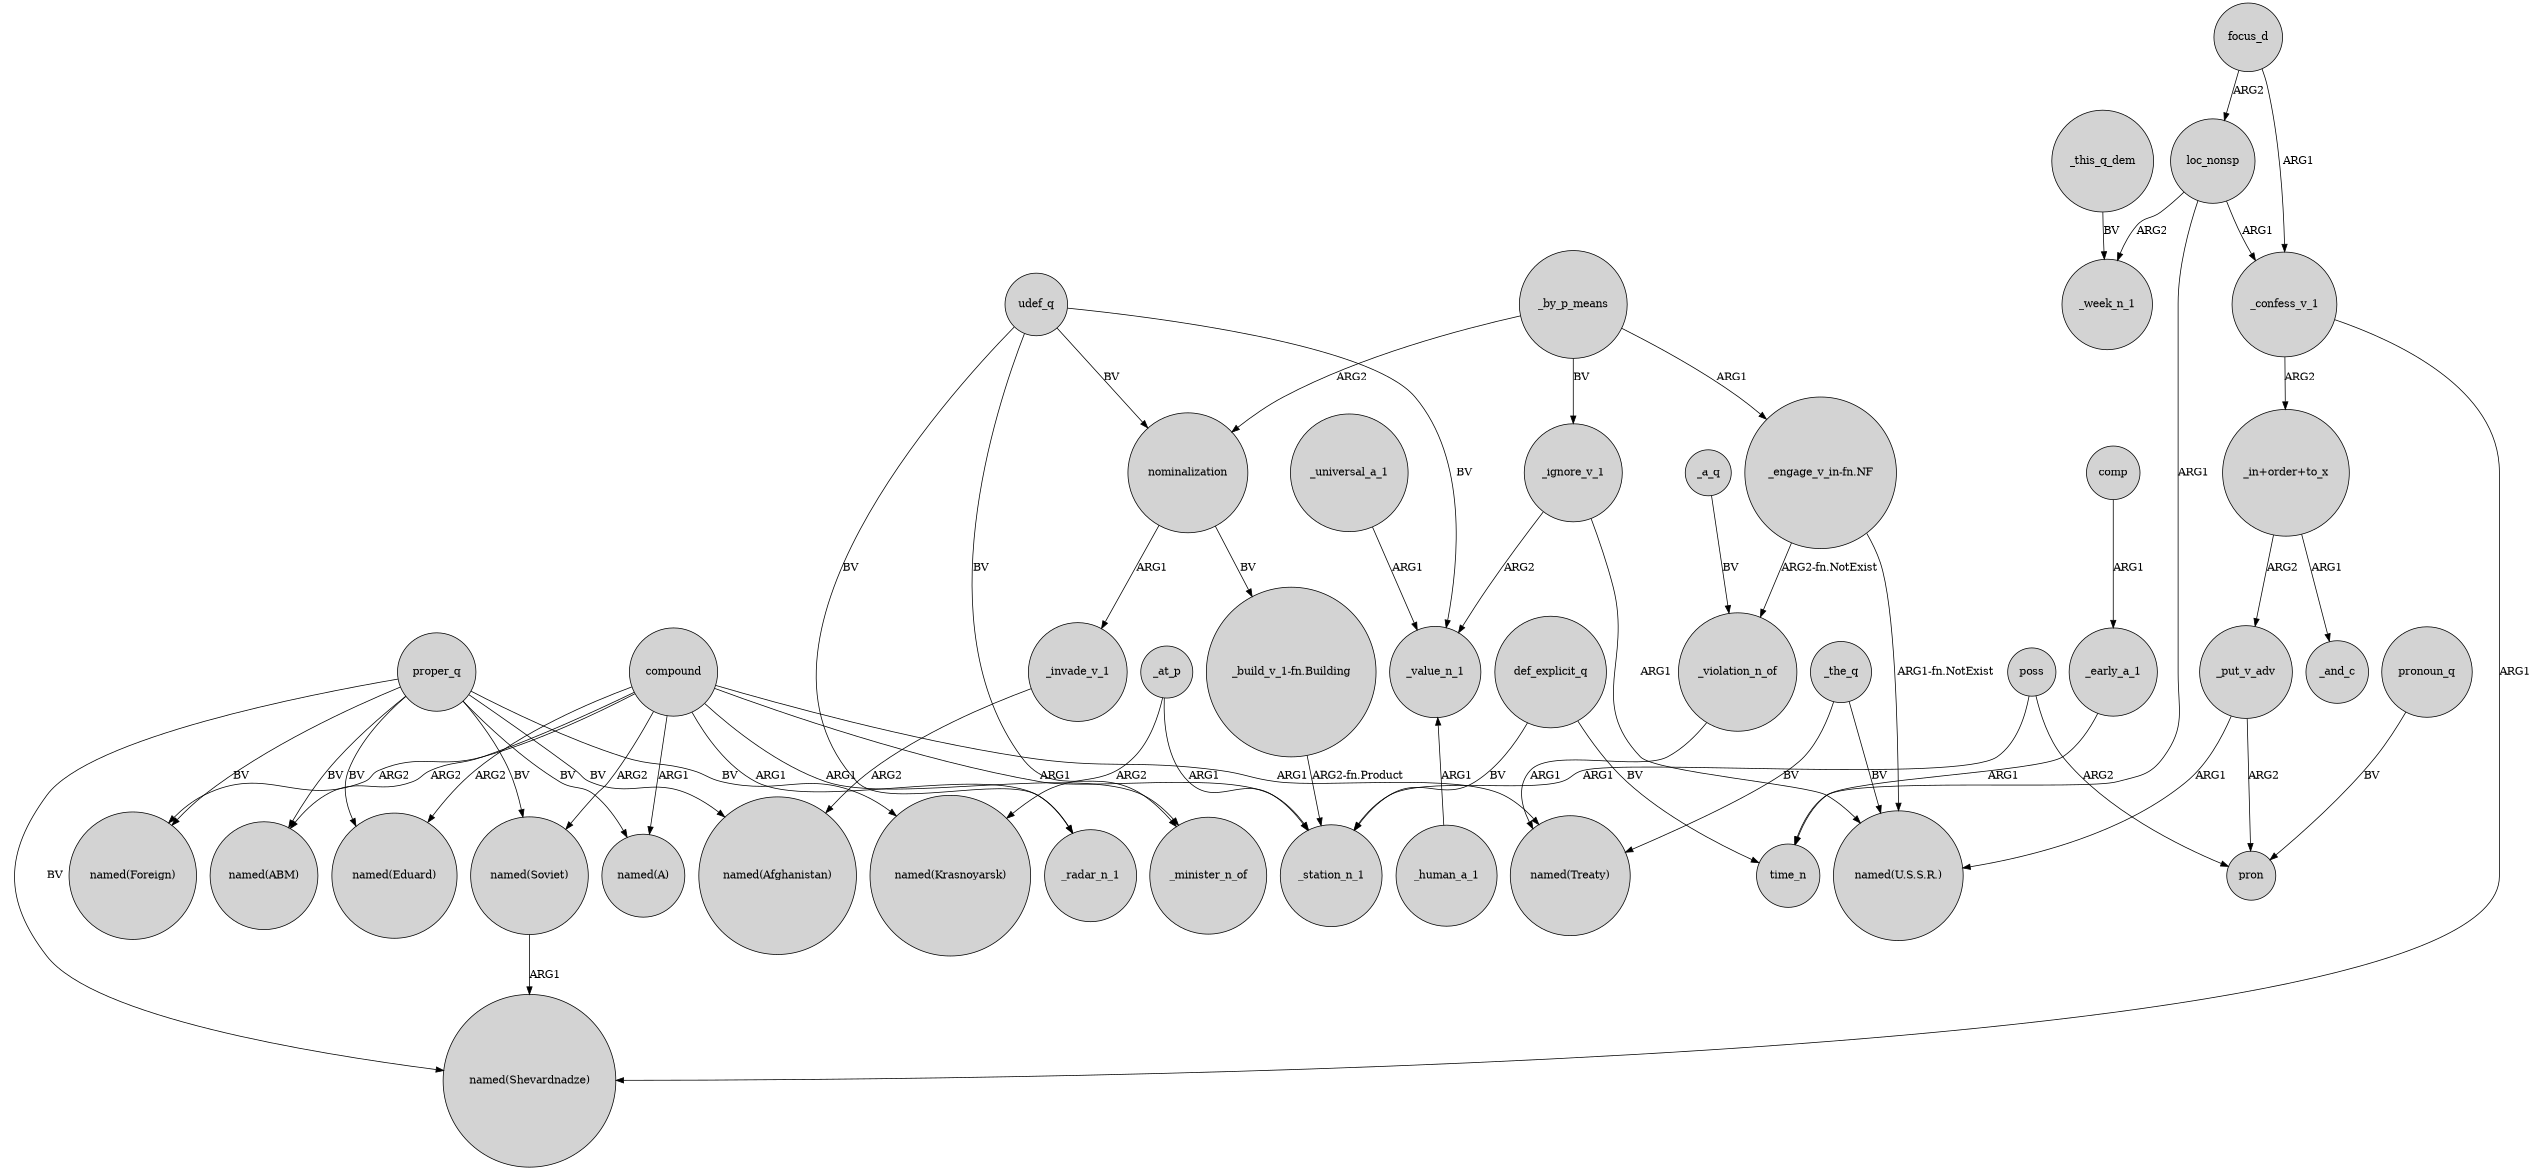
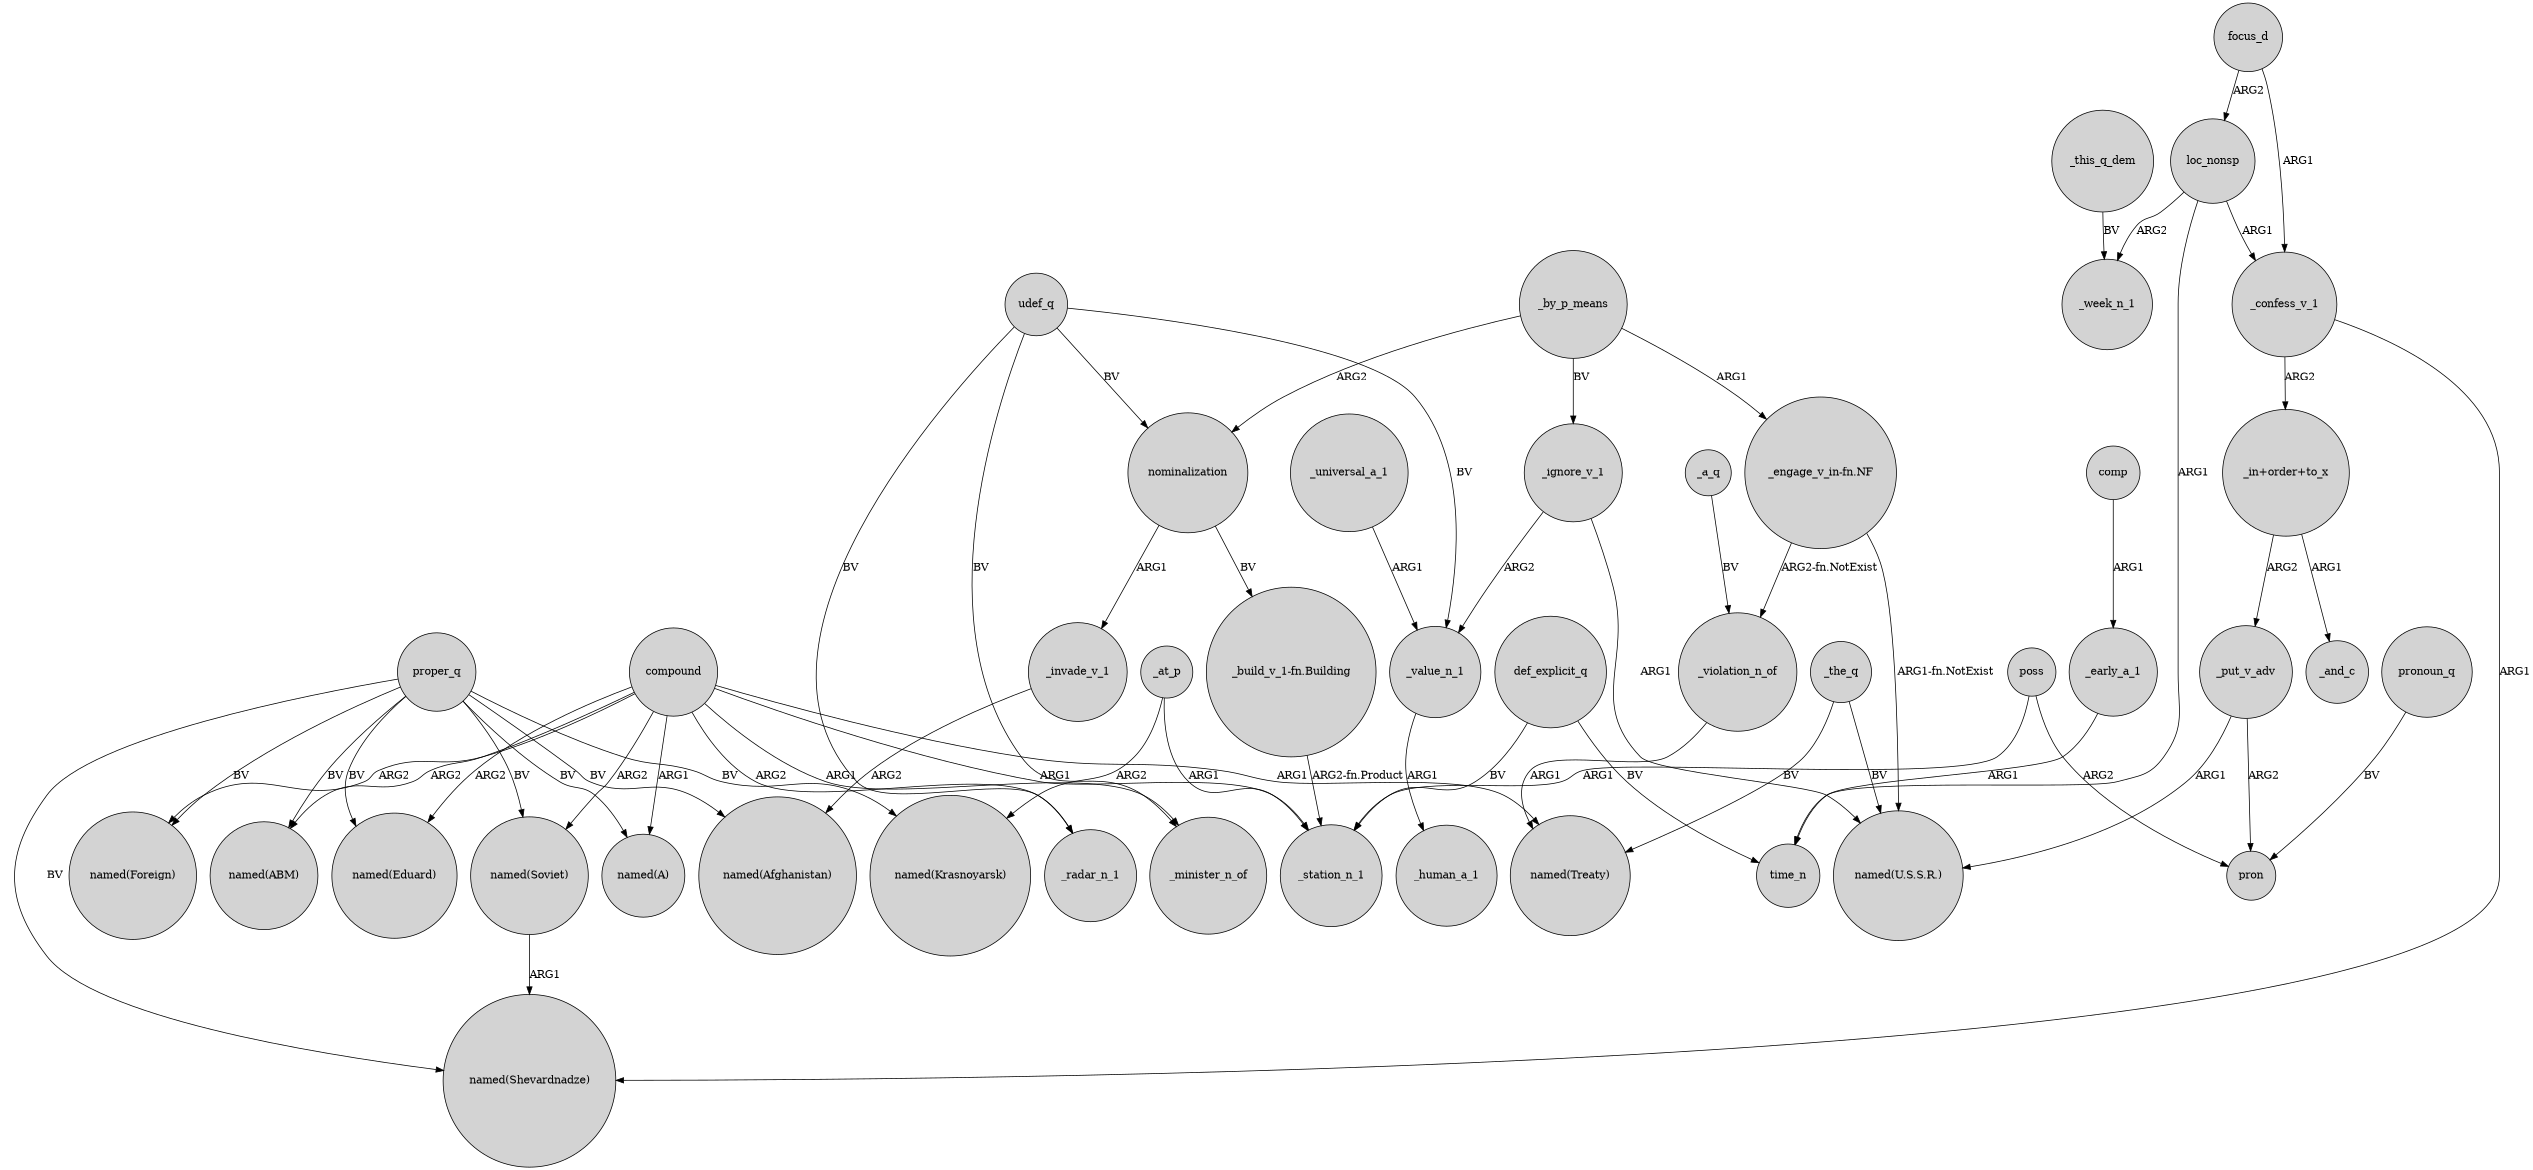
edge "_human_a_1" -> "_value_n_1": reversed
edge "compound" -> "_radar_n_1": label "ARG1" -> "ARG2"
